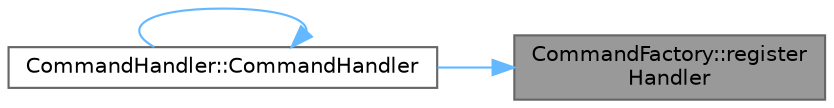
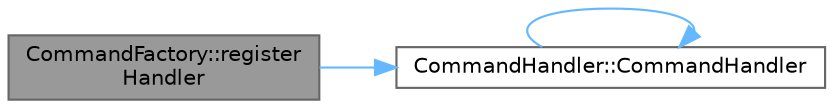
edge "CommandHandler::CommandHandler" -> "CommandFactory::register Handler": reversed
